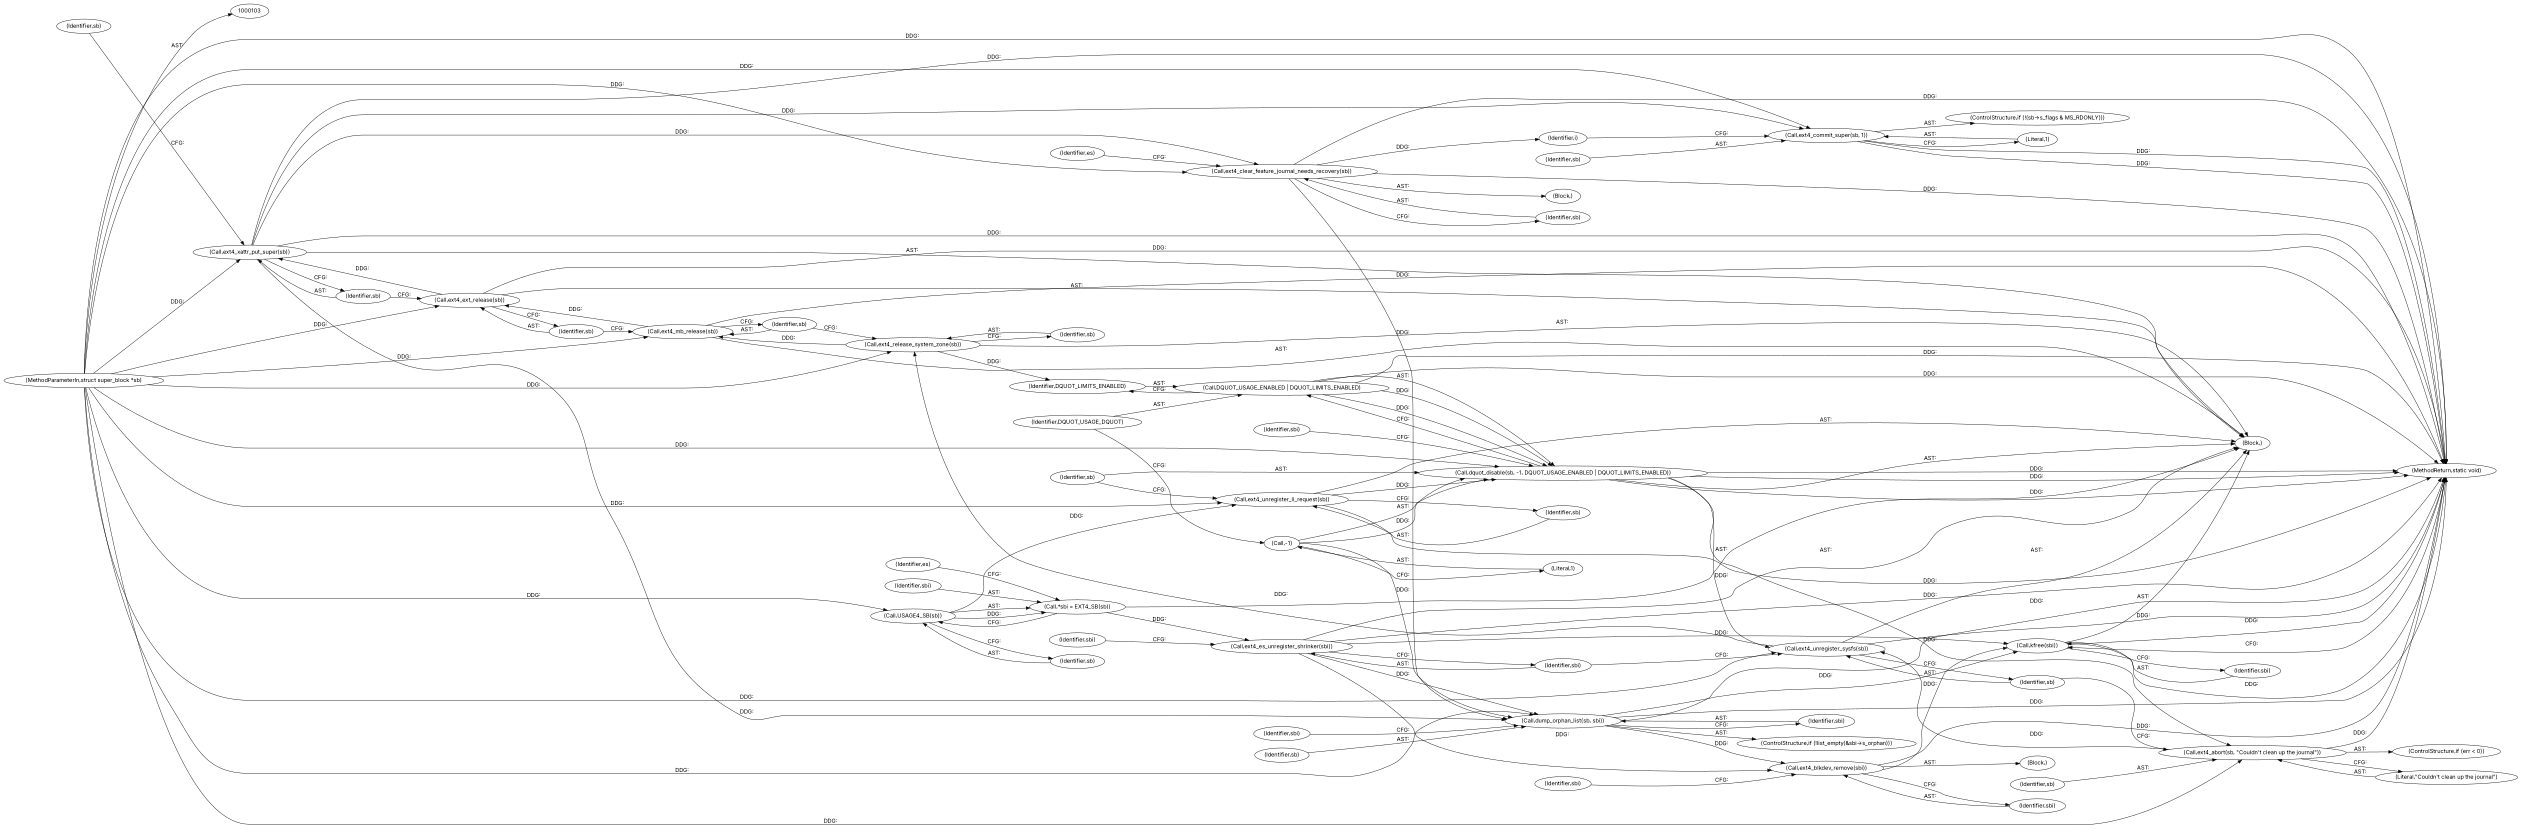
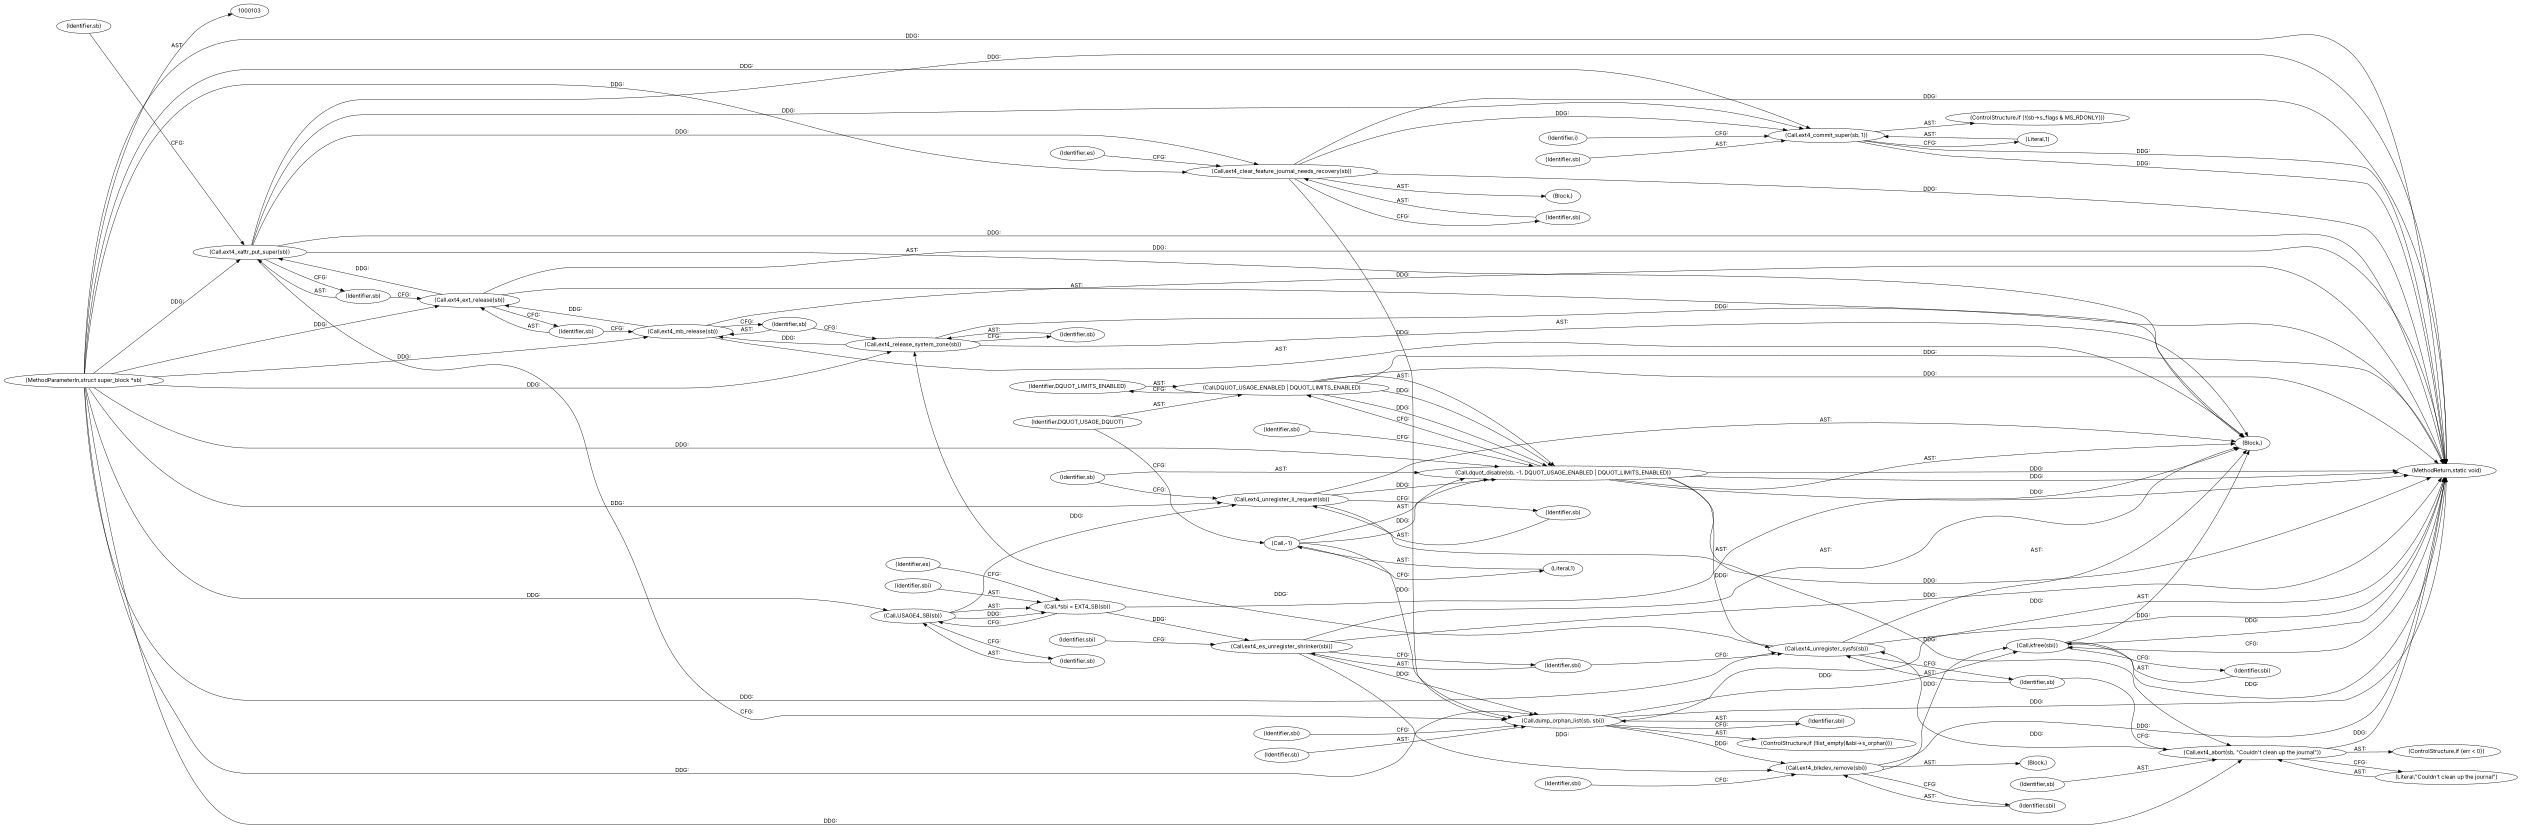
edge "(Call,ext4_clear_feature_journal_needs_recovery(sb))" -> "(Identifier,i)": now "(Call,ext4_clear_feature_journal_needs_recovery(sb))" -> "(Call,ext4_commit_super(sb, 1))"
edge "(Call,ext4_release_system_zone(sb))" -> "(Identifier,DQUOT_LIMITS_ENABLED)": now "(Call,ext4_release_system_zone(sb))" -> "(MethodReturn,static void)"
edge "(Call,ext4_es_unregister_shrinker(sbi))" -> "(Call,kfree(sbi))": removed, label "DDG:"
edge "(Call,ext4_xattr_put_super(sb))" -> "(Call,dump_orphan_list(sb, sbi))": label "DDG: " -> "CFG: "
